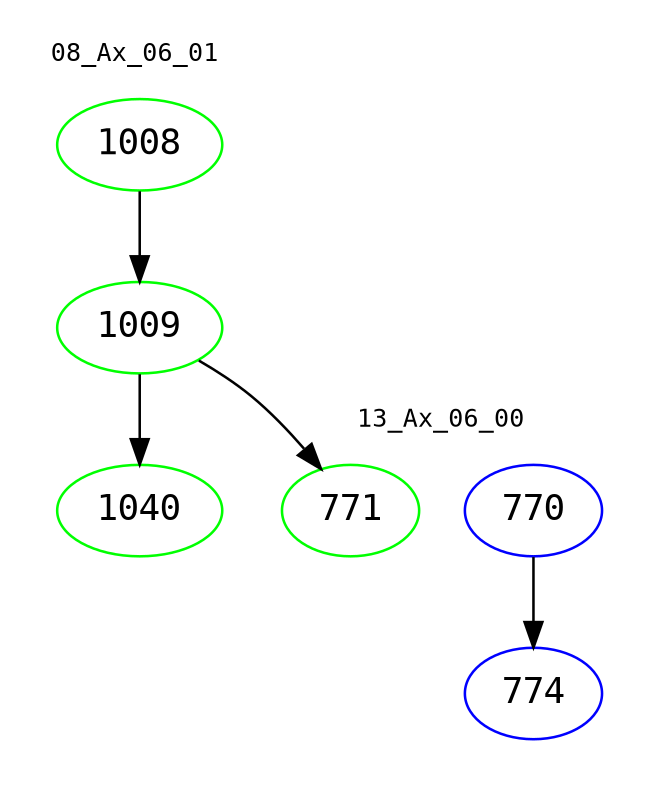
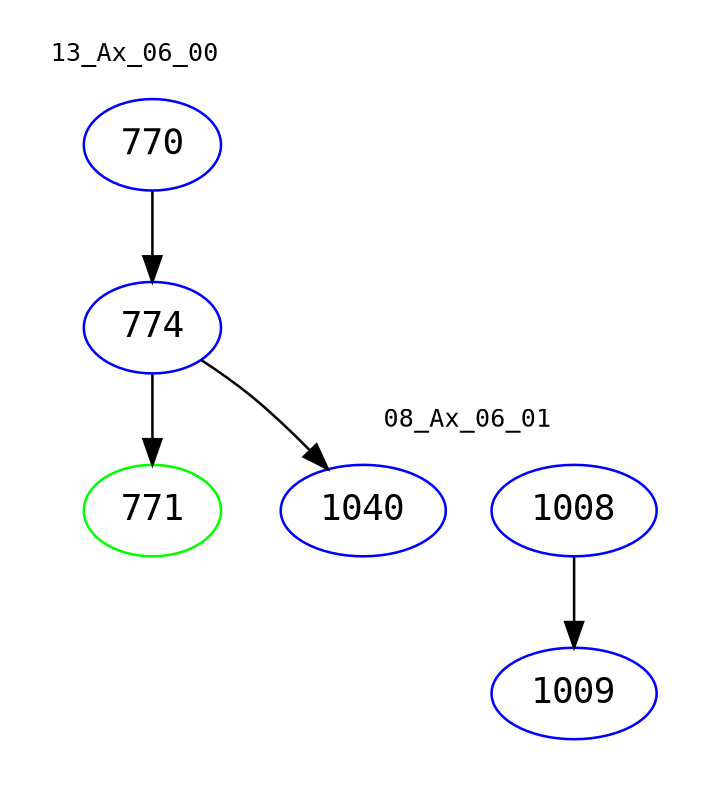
node "1008": color green -> blue
node "1009": color green -> blue
edge "1009" -> "1040": now "774" -> "1040"
edge "1009" -> "771": now "774" -> "771"
node "1040": color green -> blue
